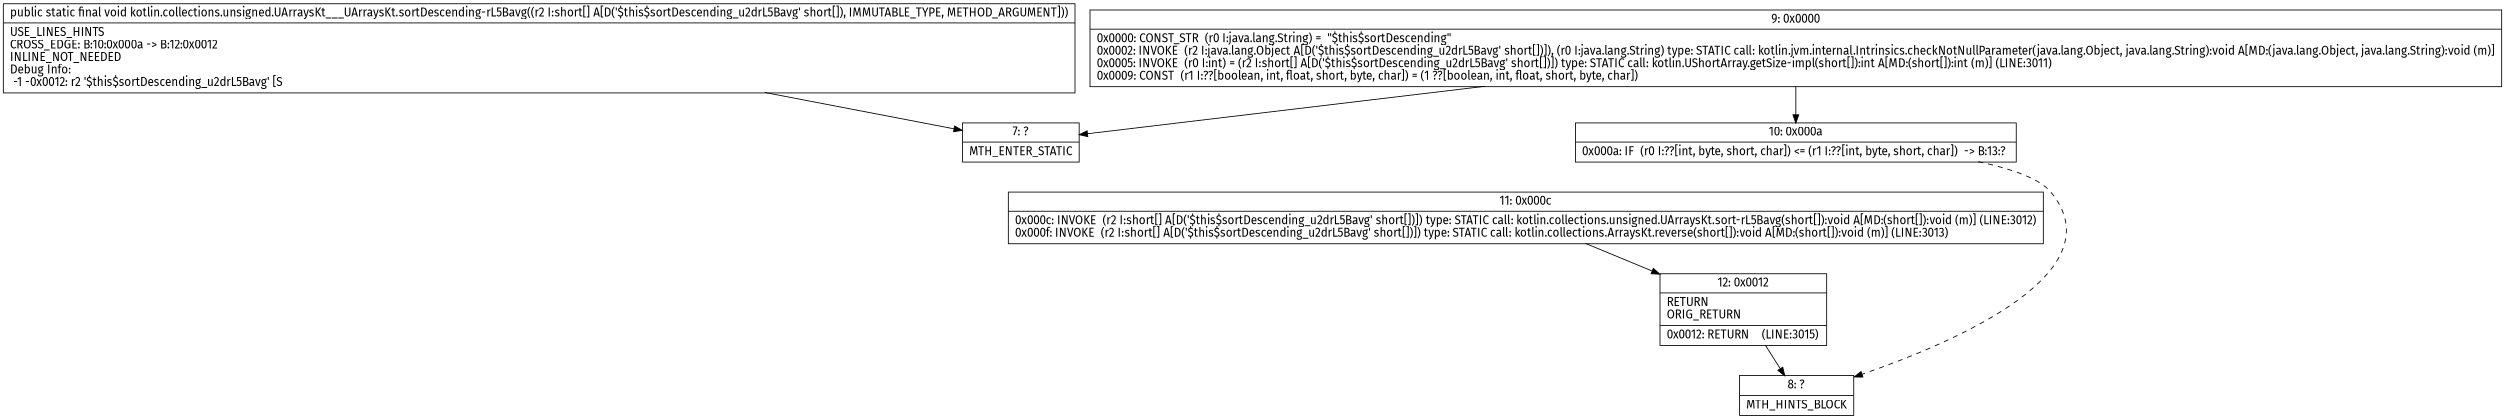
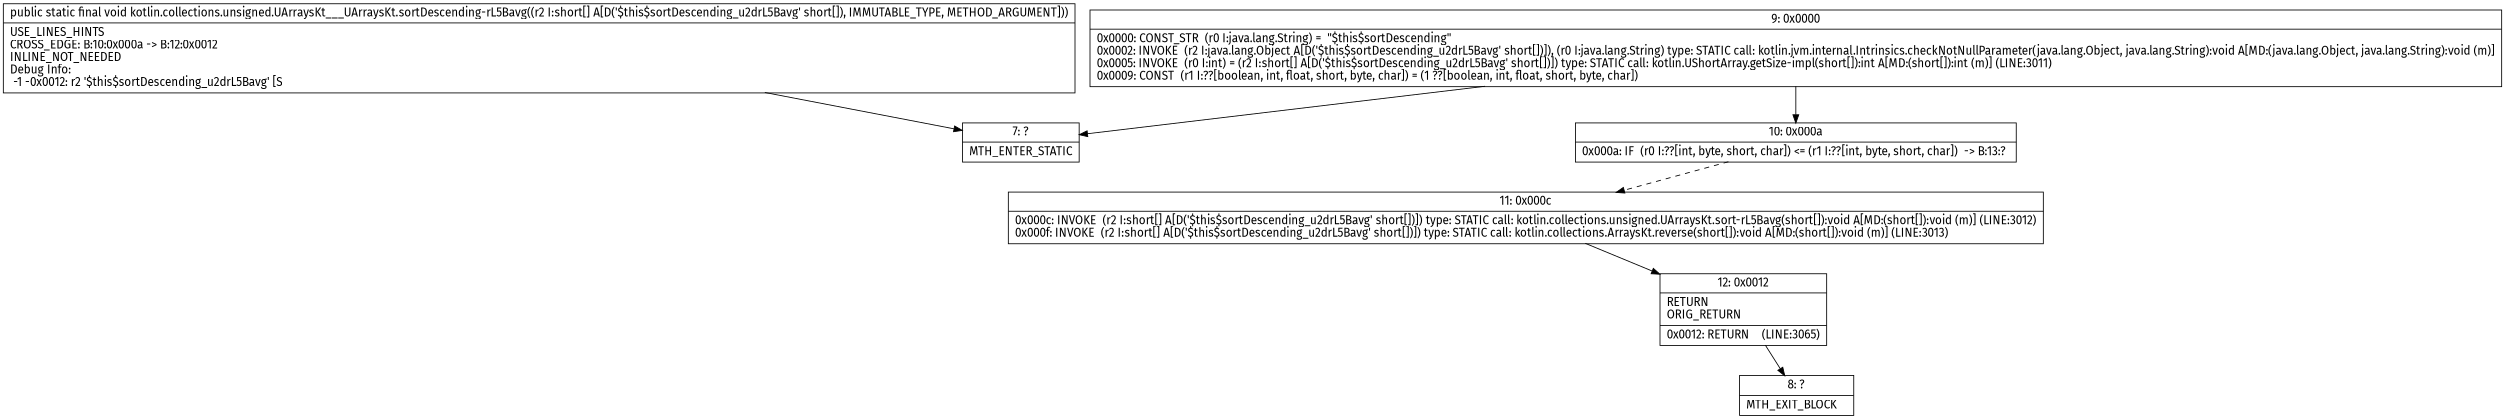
edge "10: 0x000a" -> "8: ?": now "10: 0x000a" -> "11: 0x000c"
node "12: 0x0012": text "0x0012: RETURN    (LINE:3015)" -> "0x0012: RETURN    (LINE:3065)"
node "8: ?": text "MTH_HINTS_BLOCK" -> "MTH_EXIT_BLOCK"
